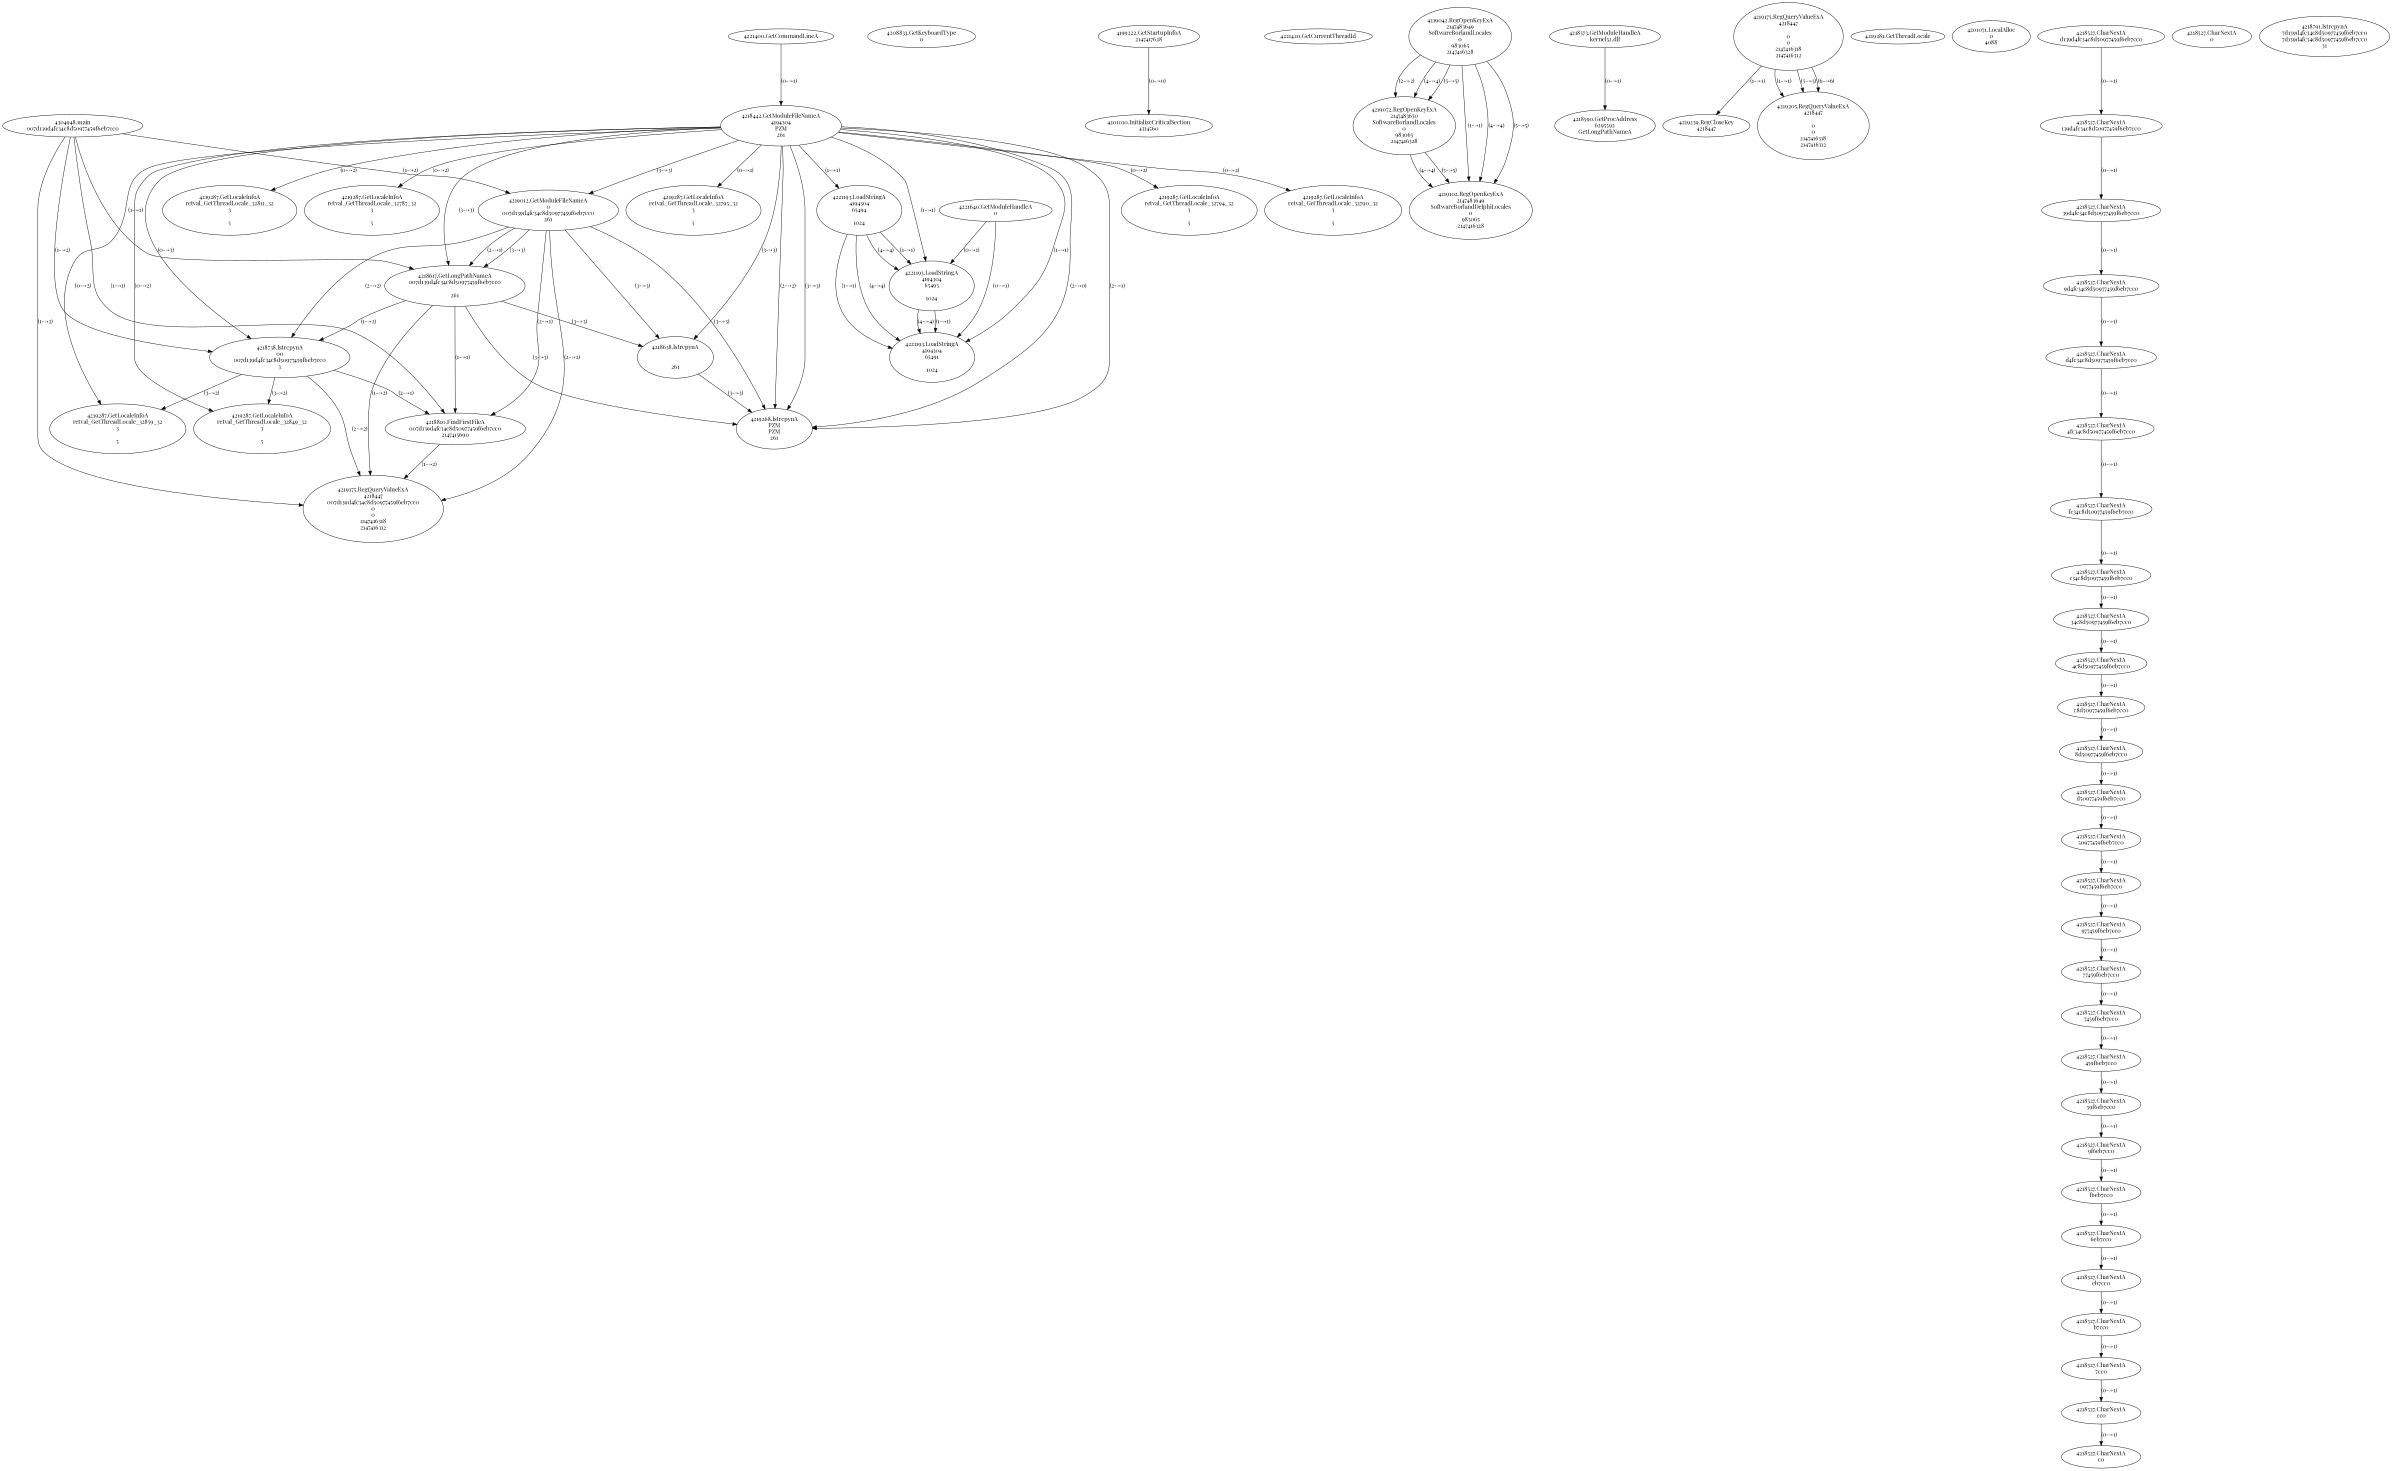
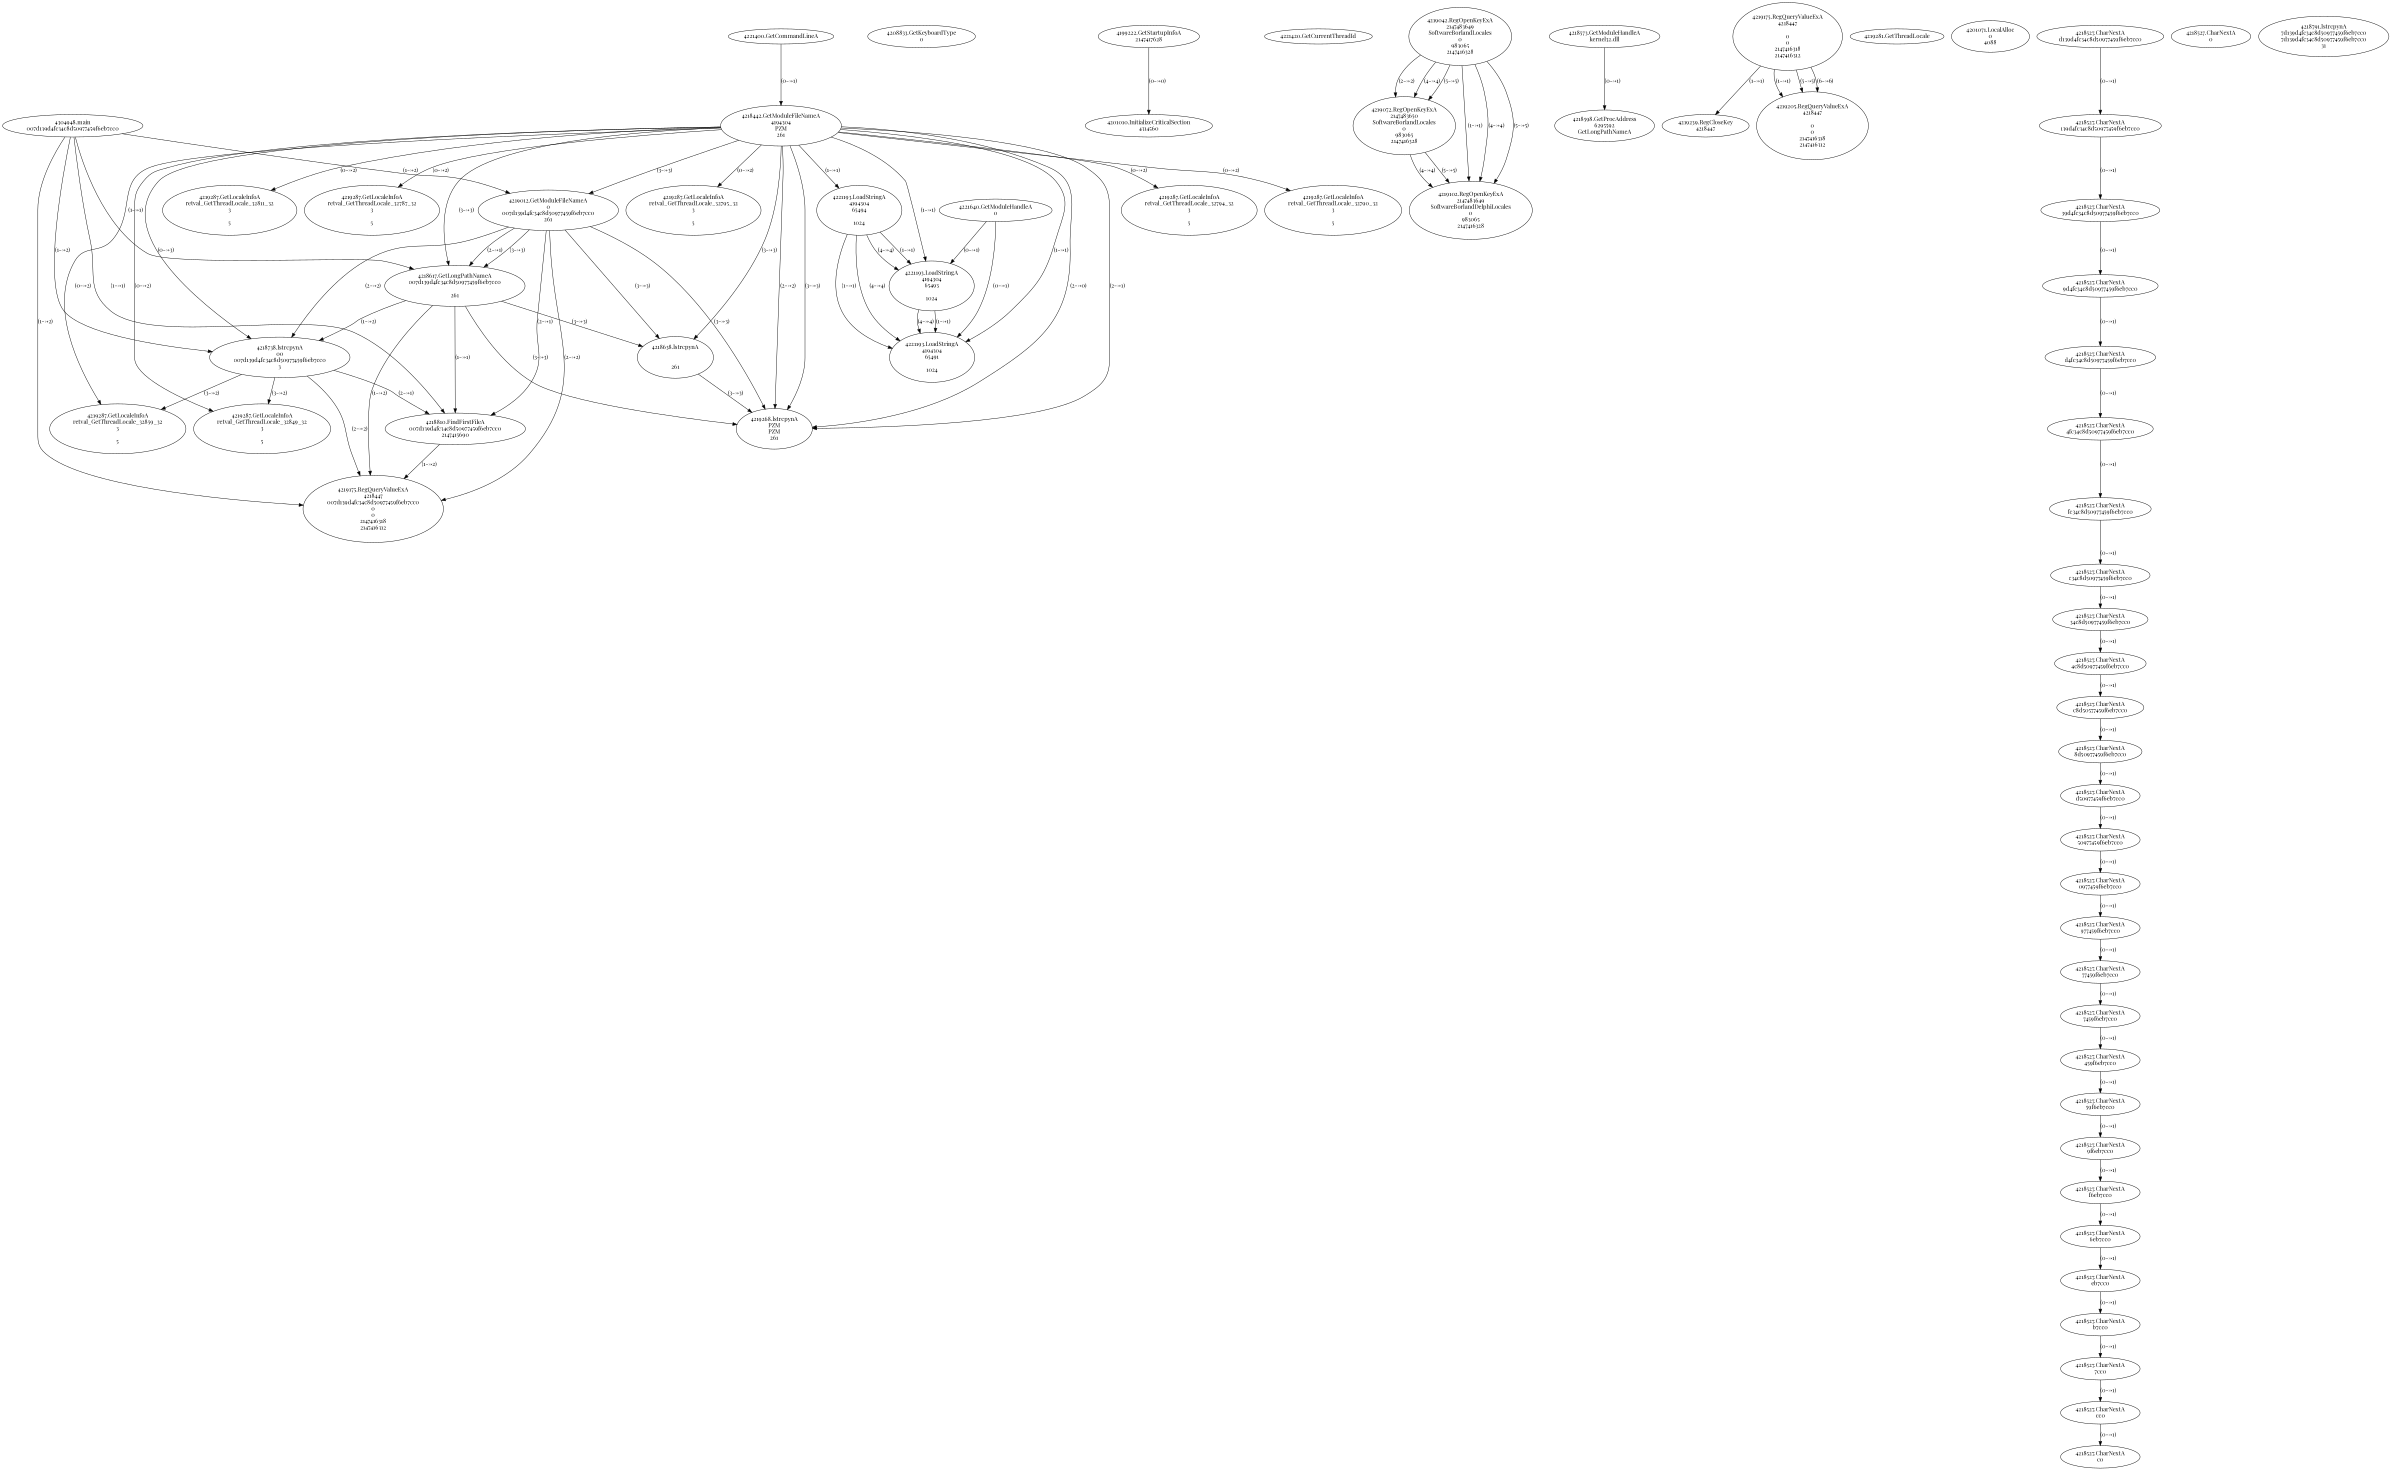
node "4218590.GetProcAddress 6295592 GetLongPathNameA": label "4218590.GetProcAddress 6295592 GetLongPathNameA" -> "4218598.GetProcAddress 6295592 GetLongPathNameA"
node "4218527.CharNextA c8d50977459f6eb7cc0": label "4218527.CharNextA c8d50977459f6eb7cc0" -> "4218527.CharNextA c8d50577459f6eb7cc0"
